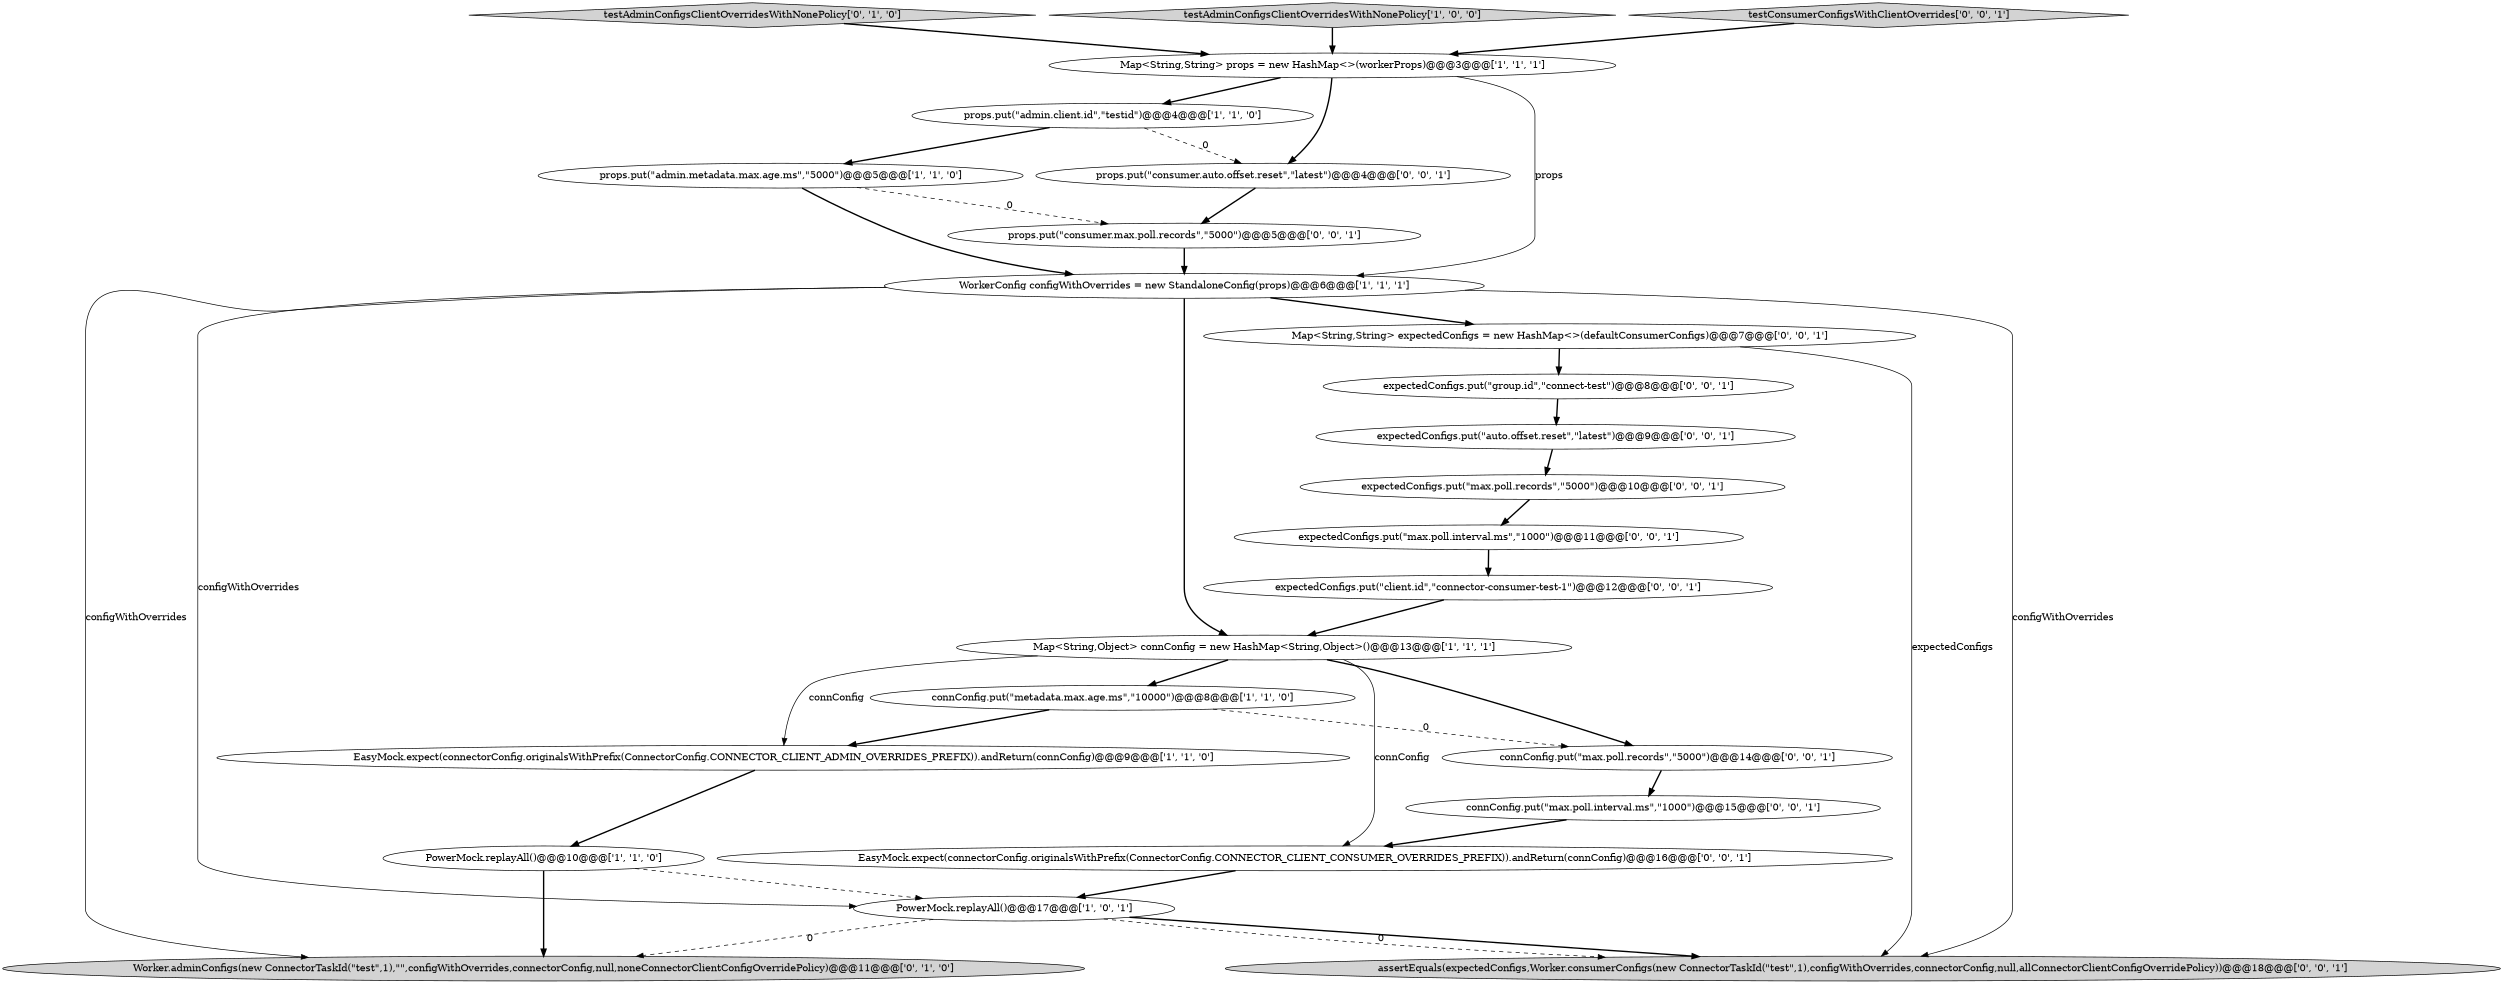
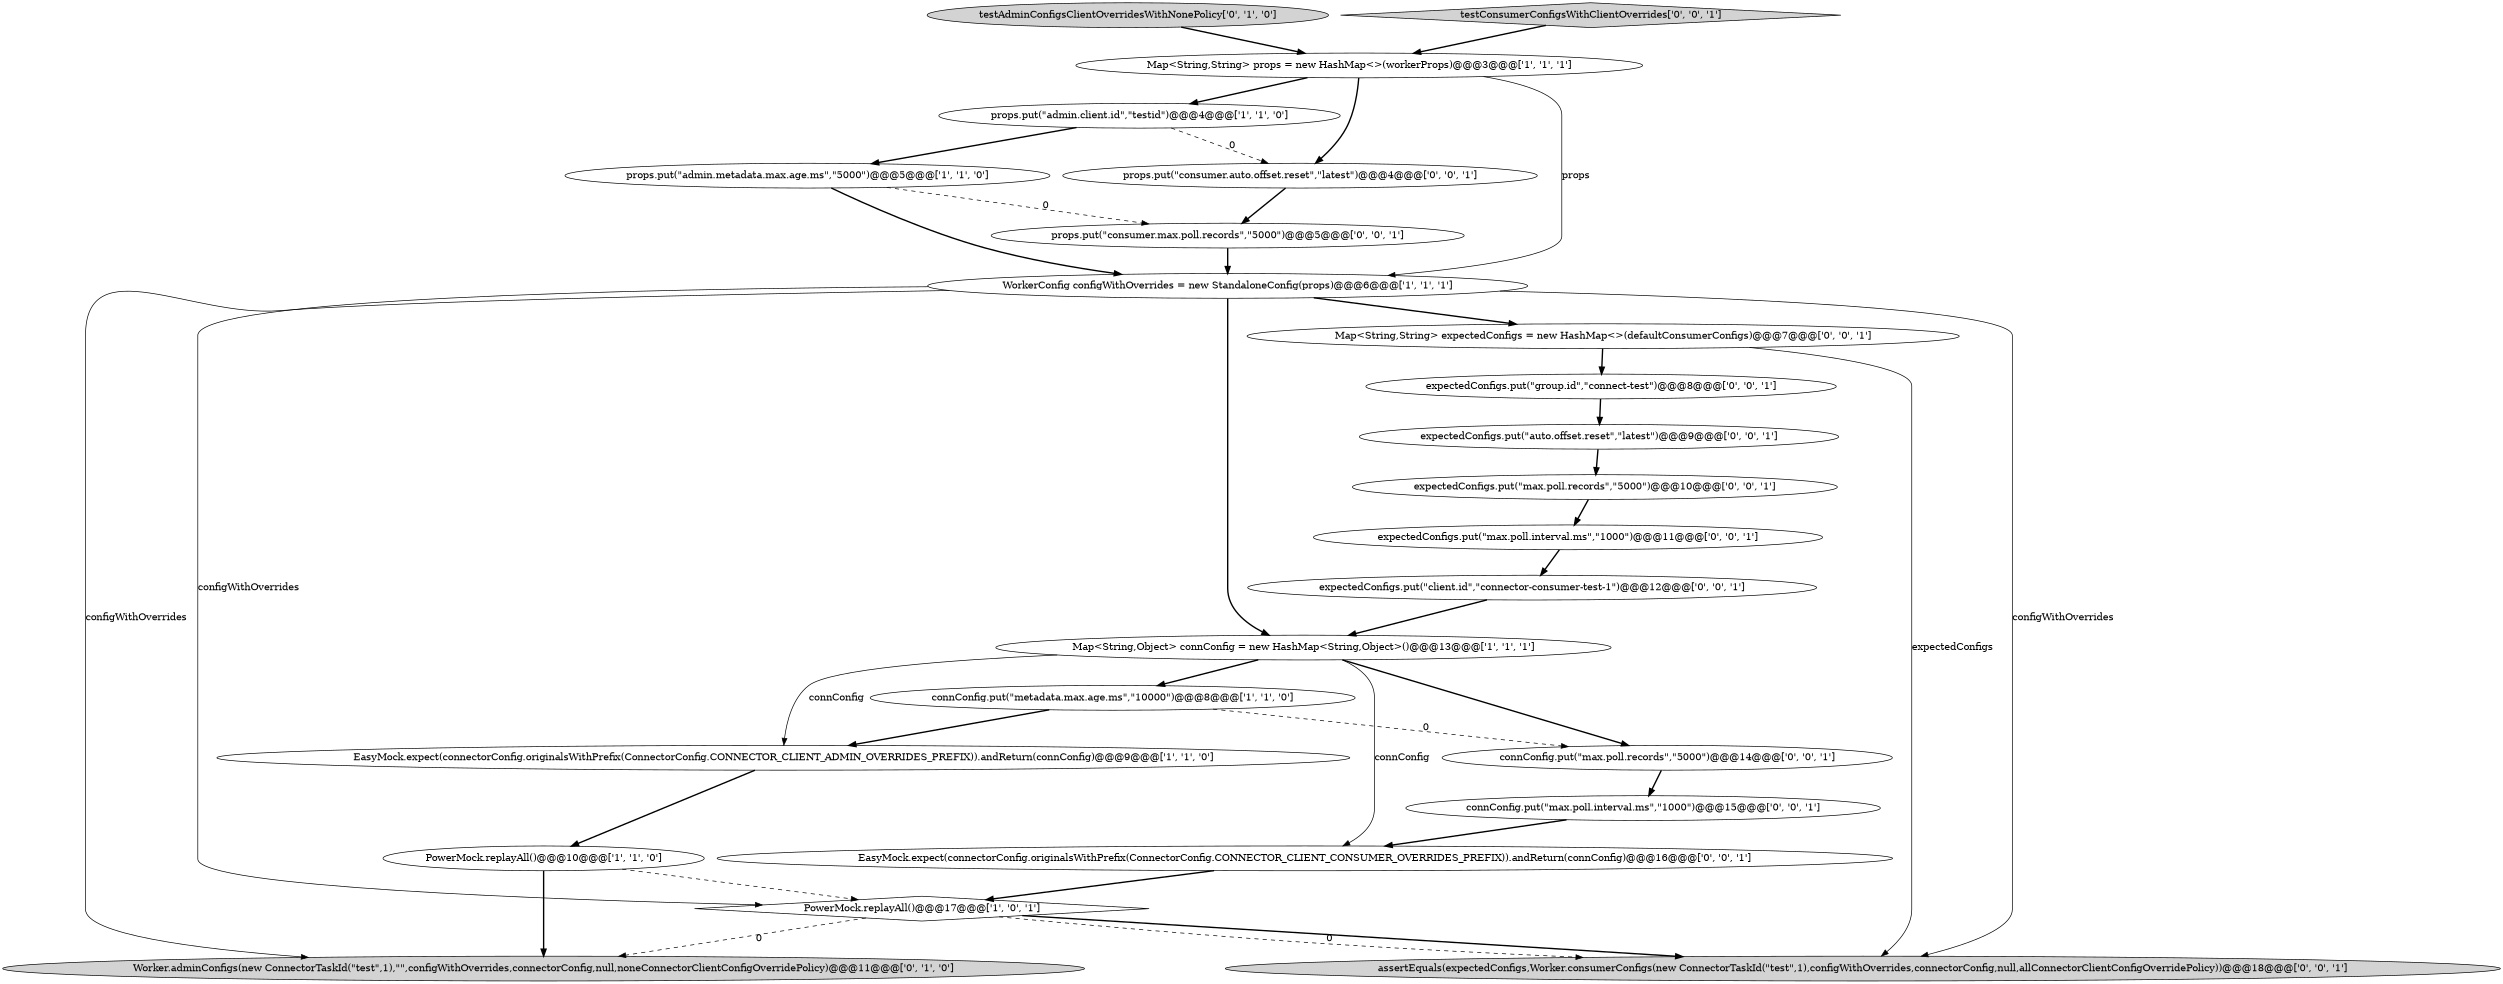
node "testAdminConfigsClientOverridesWithNonePolicy['0', '1', '0']": shape diamond -> ellipse
node "testAdminConfigsClientOverridesWithNonePolicy['1', '0', '0']": removed
node "PowerMock.replayAll()@@@17@@@['1', '0', '1']": shape ellipse -> diamond
